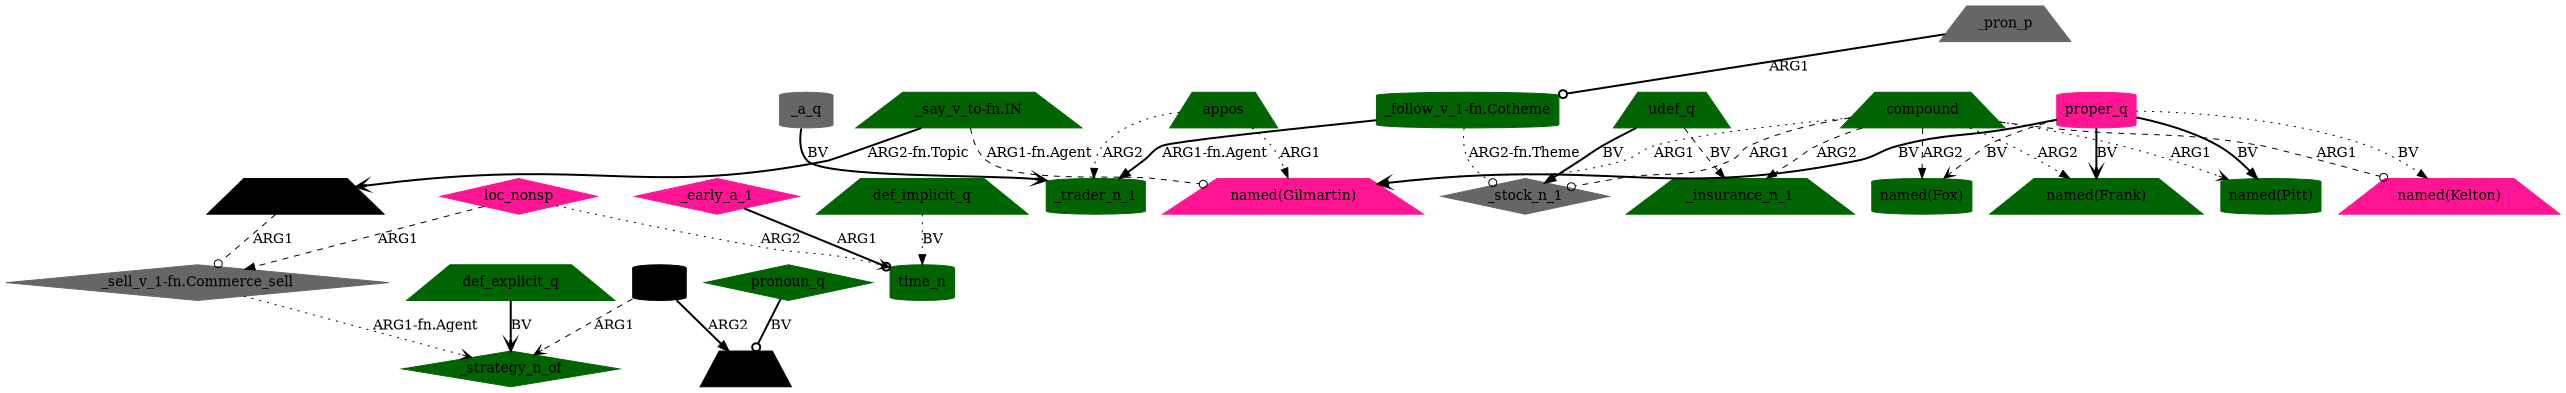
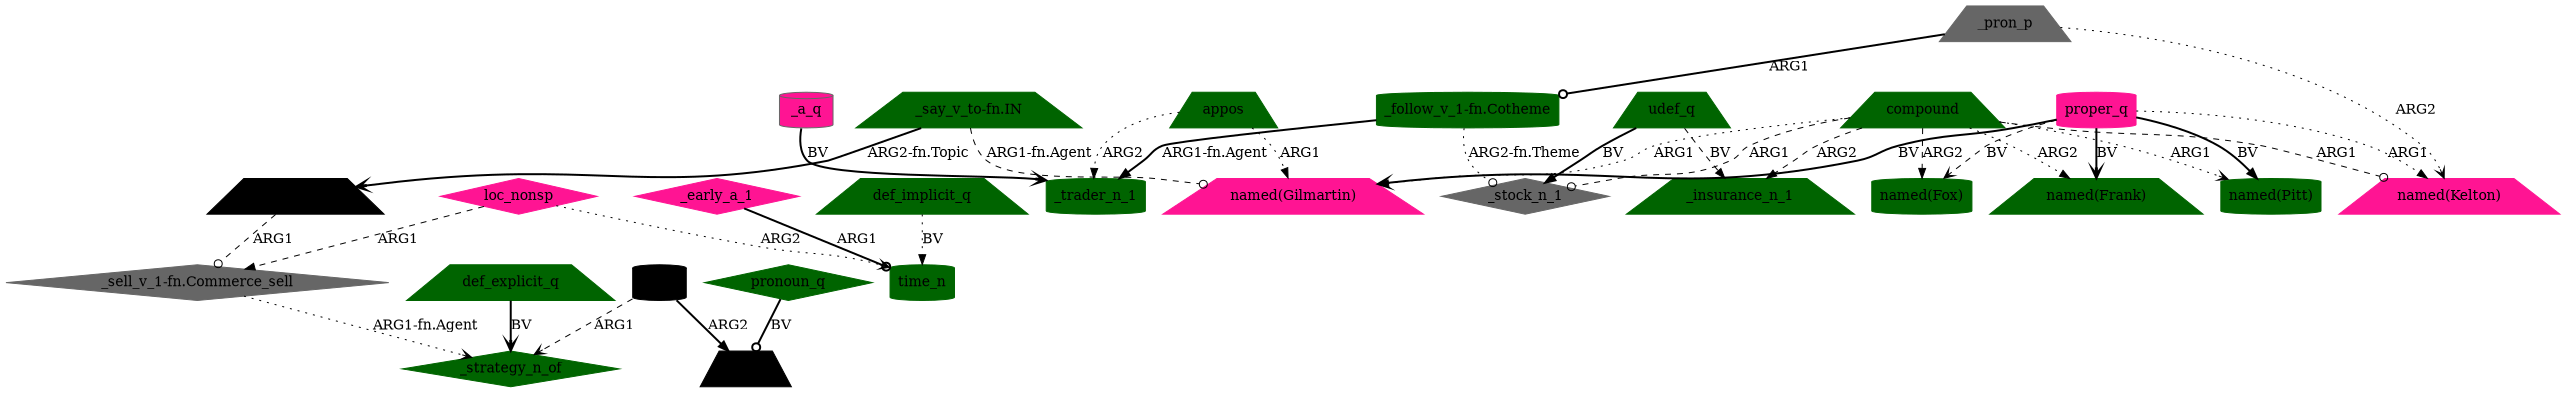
edge "_pron_p" -> "named(Kelton)": added, label "ARG2"
node "_a_q": fillcolor gray40 -> deeppink
edge "proper_q" -> "named(Kelton)": label "BV" -> "ARG1"
